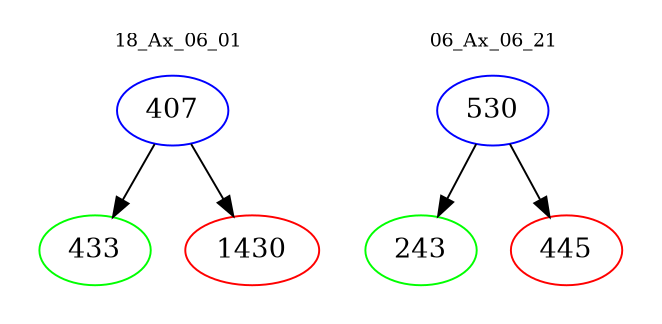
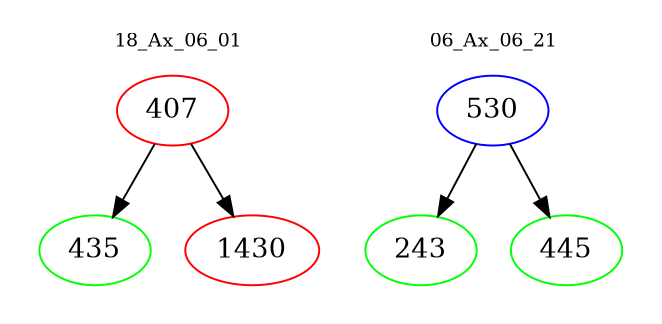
node "407": color blue -> red
node "433": label "433" -> "435"
node "445": color red -> green
